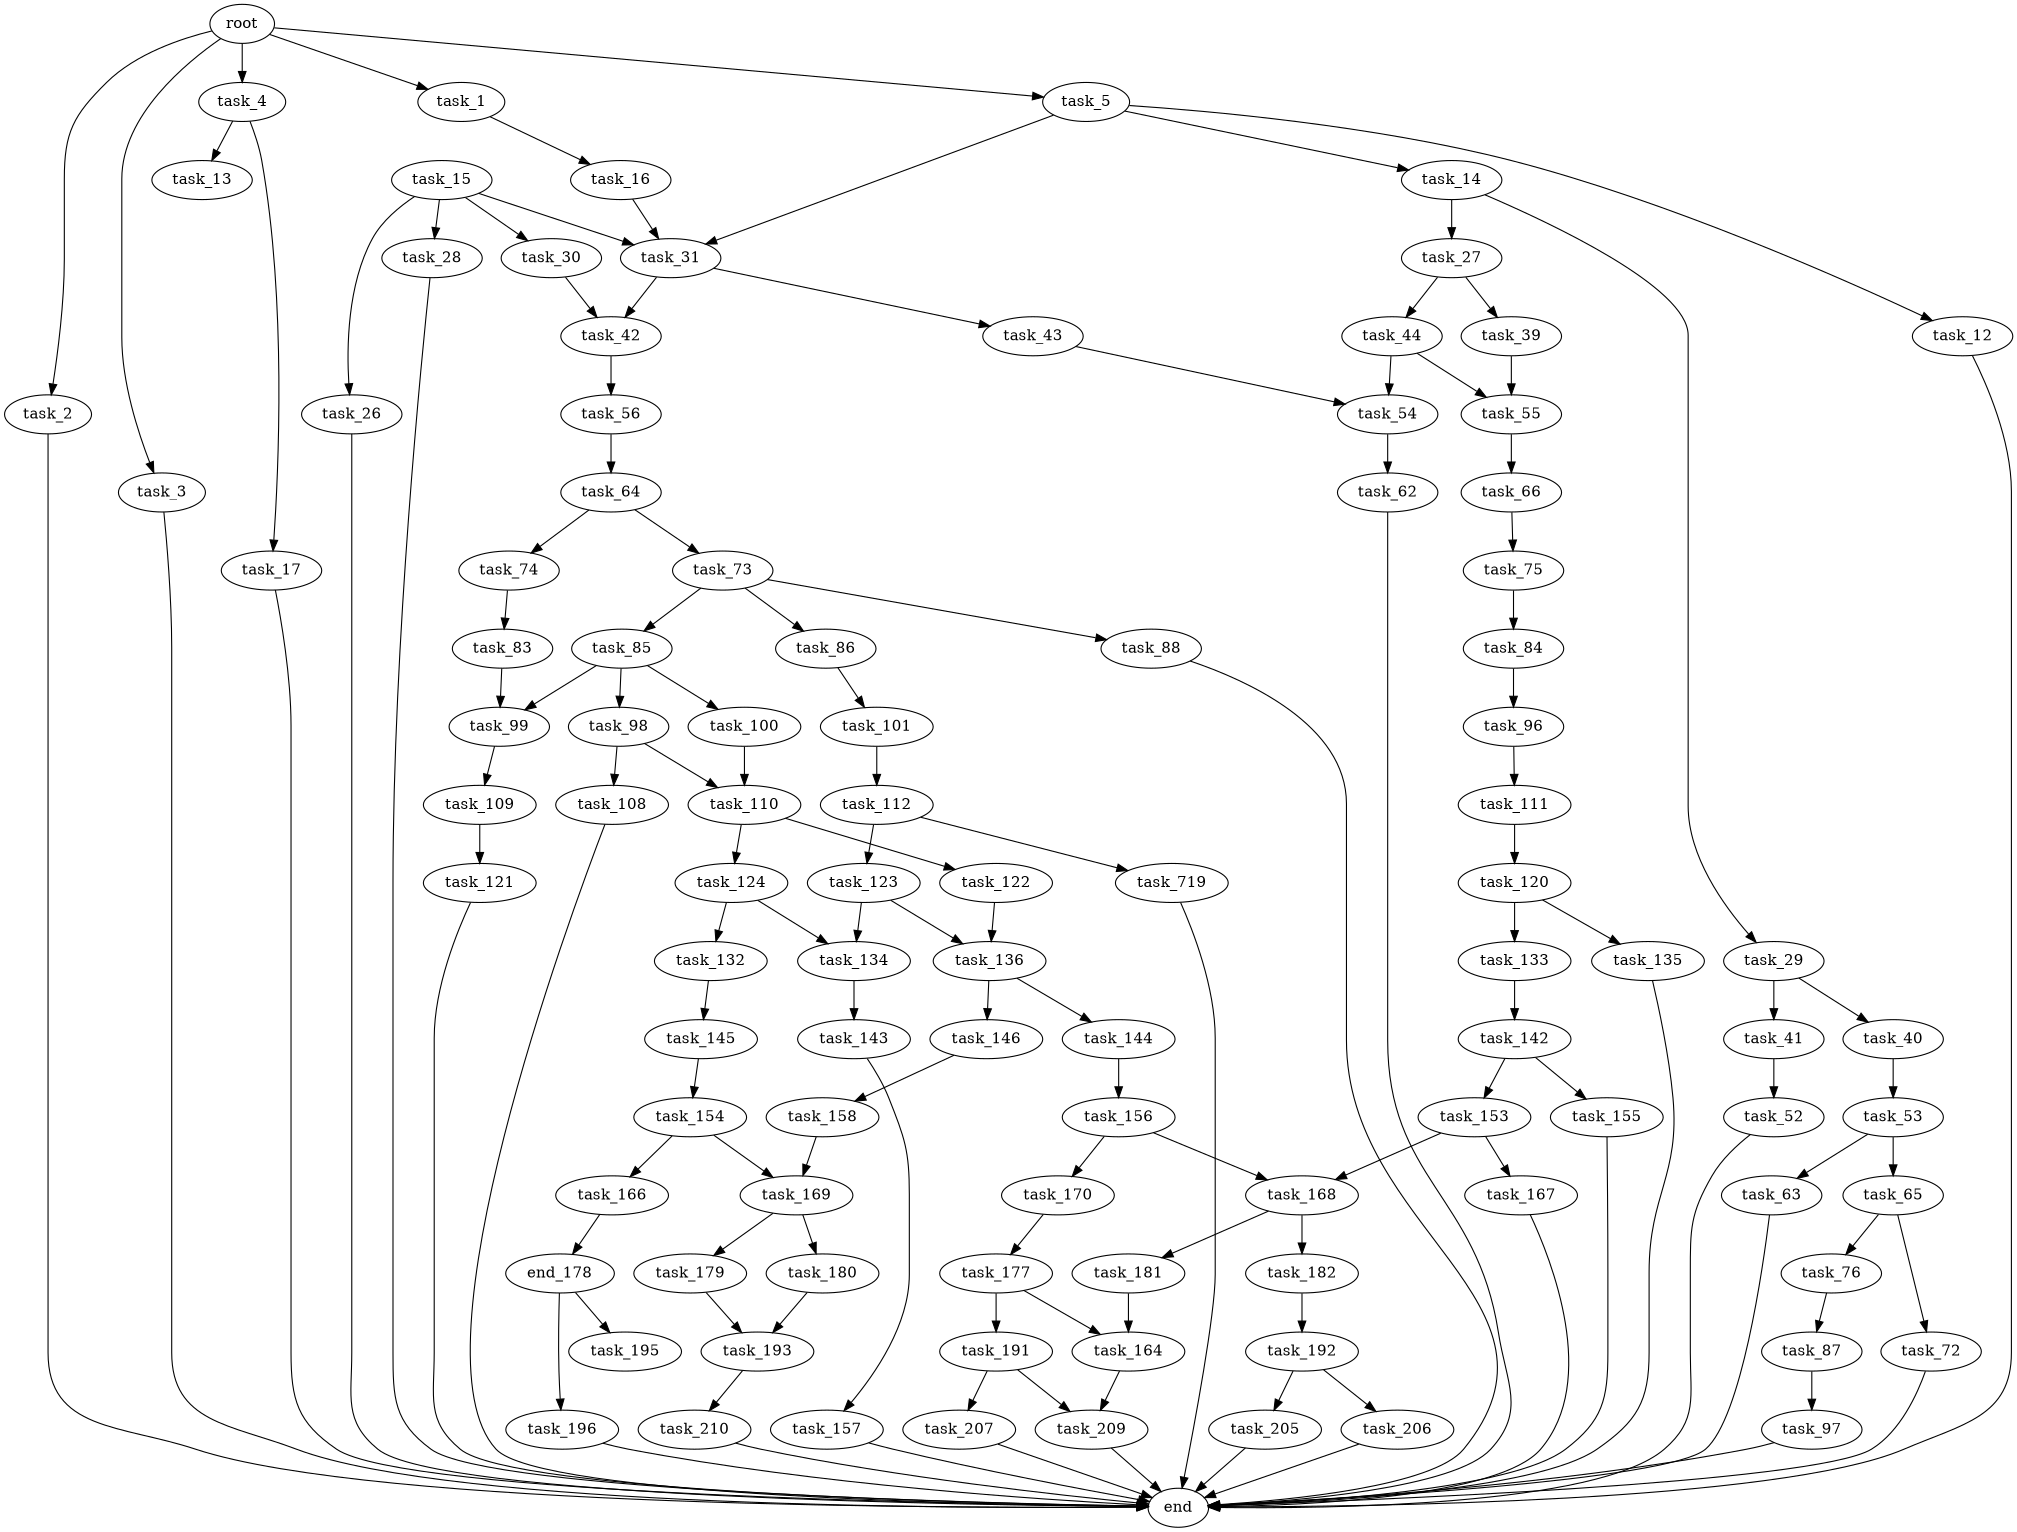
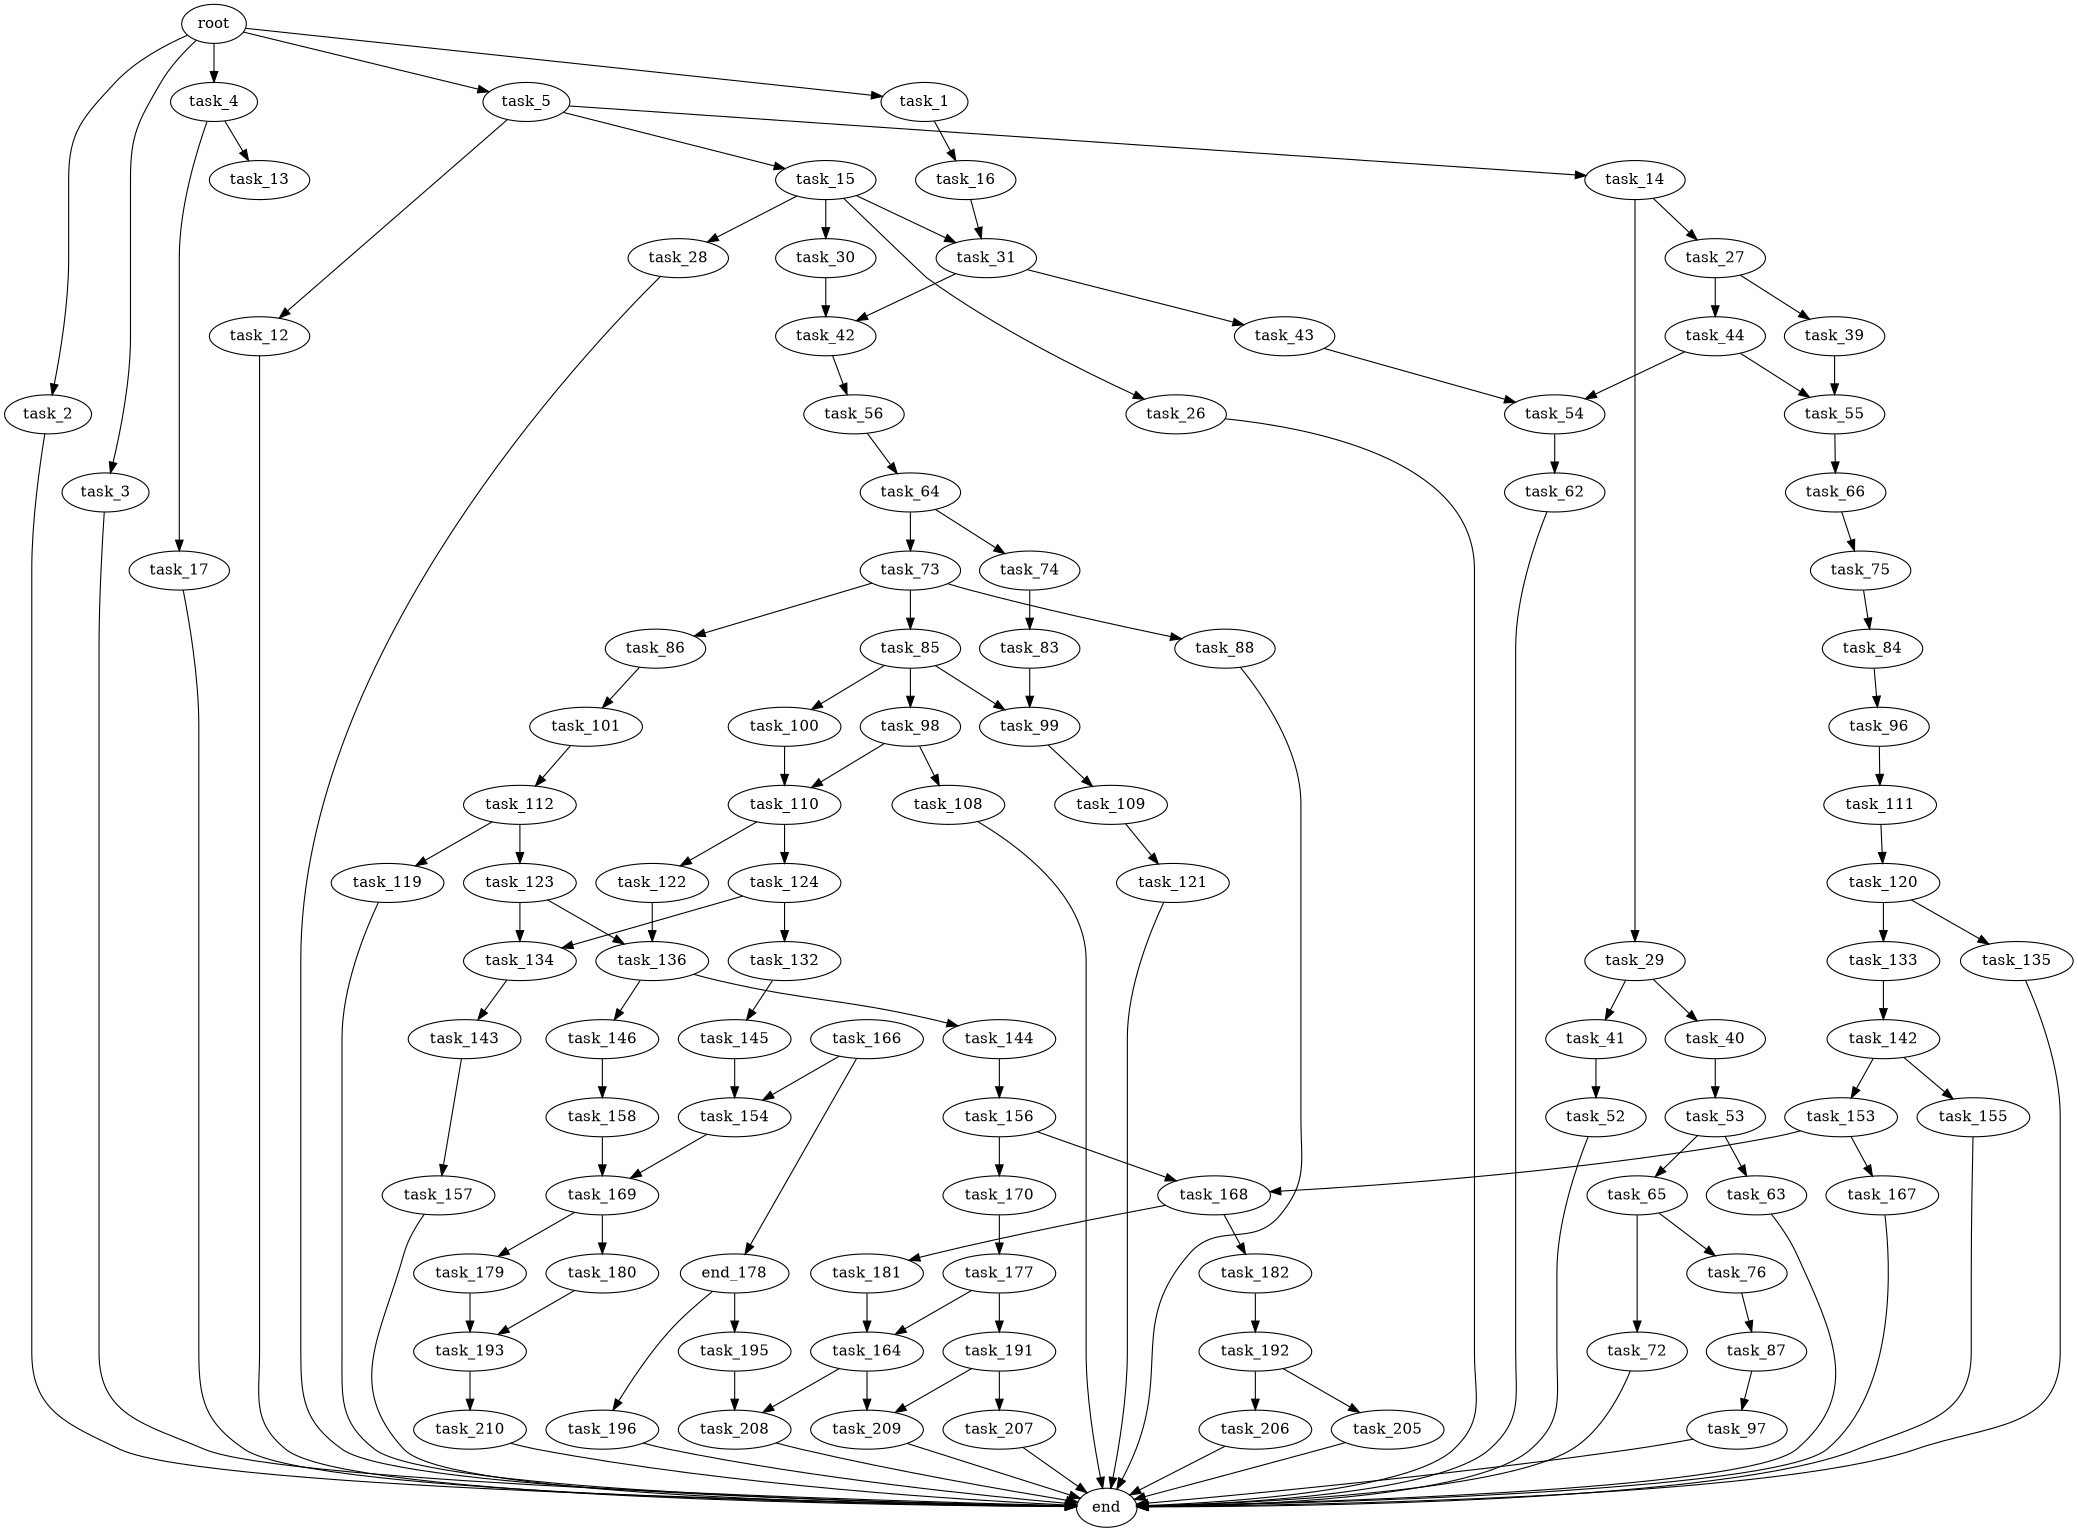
edge "task_5" -> "task_31": now "task_5" -> "task_15"
node "task_719": label "task_719" -> "task_119"
edge "task_154" -> "task_166": reversed
node "task_208": added
